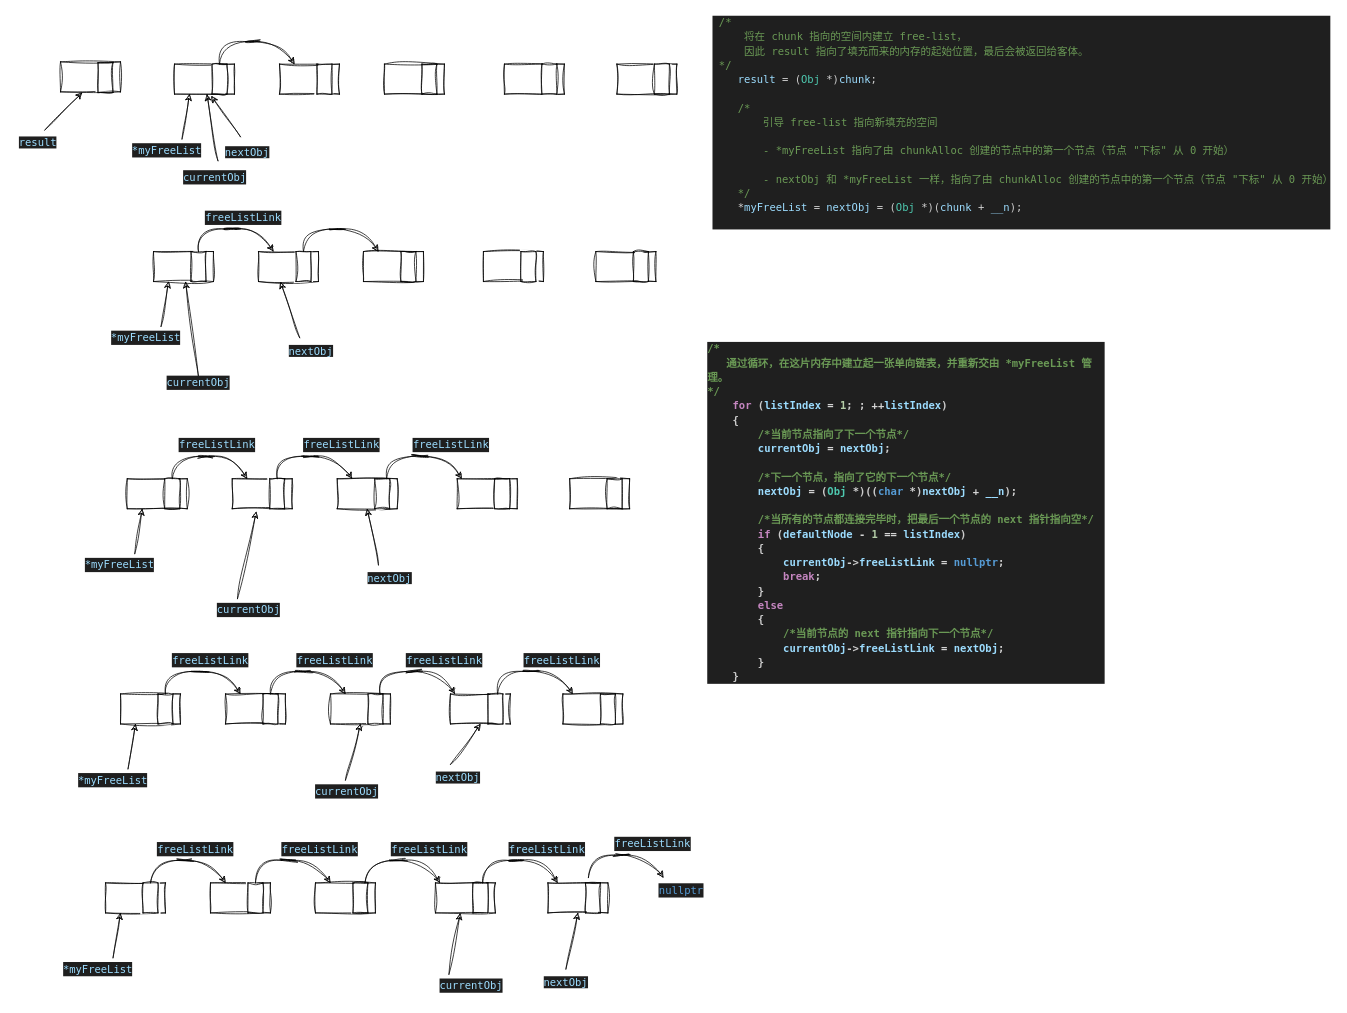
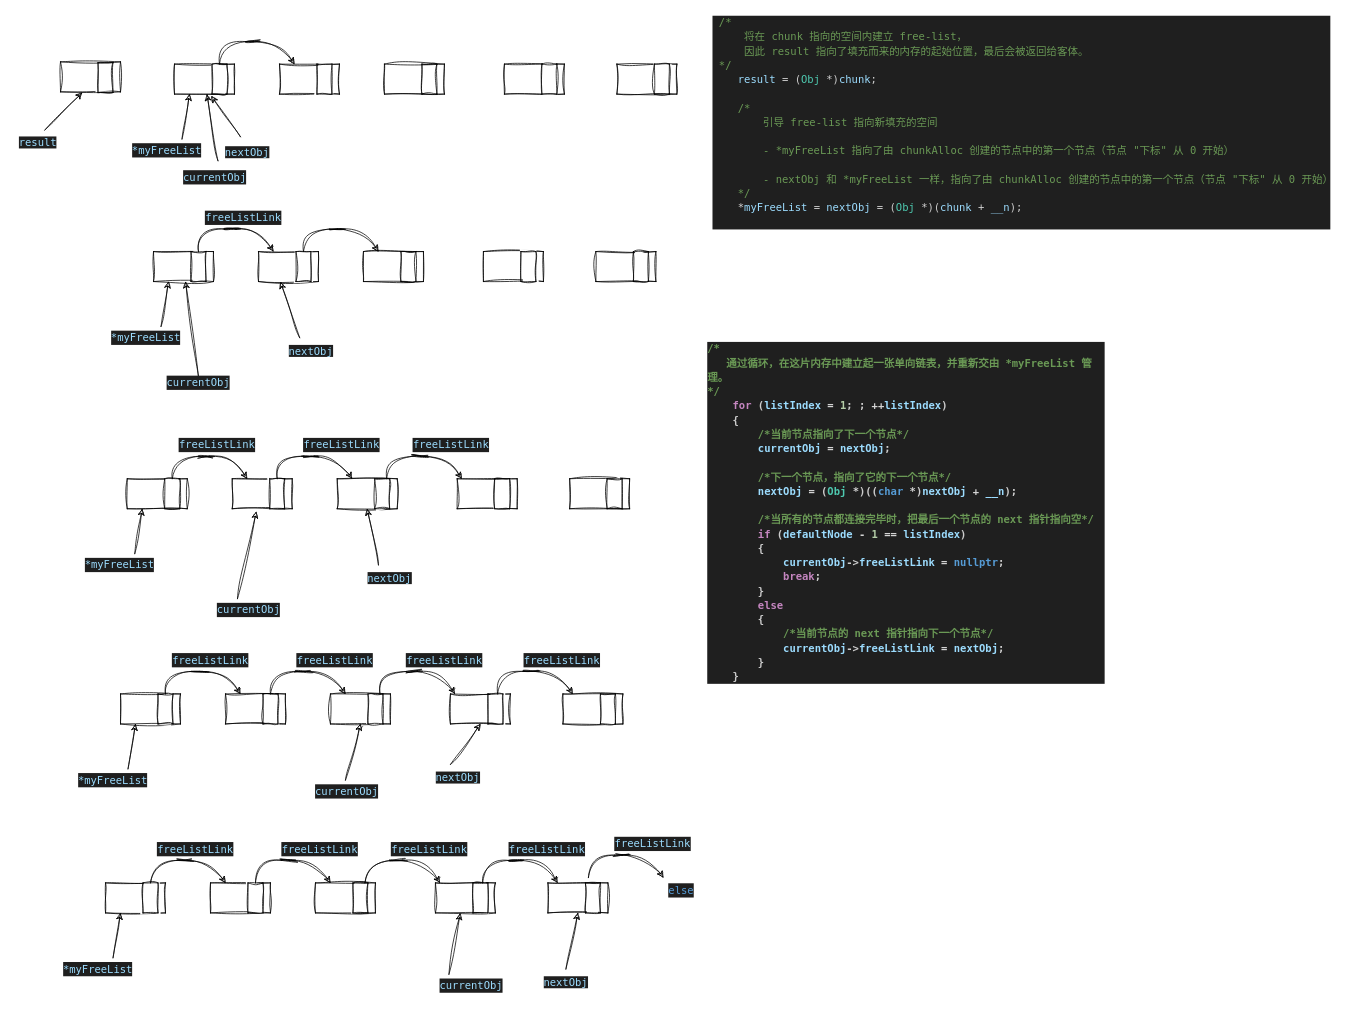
node "nullptr": label "nullptr" -> "else"
